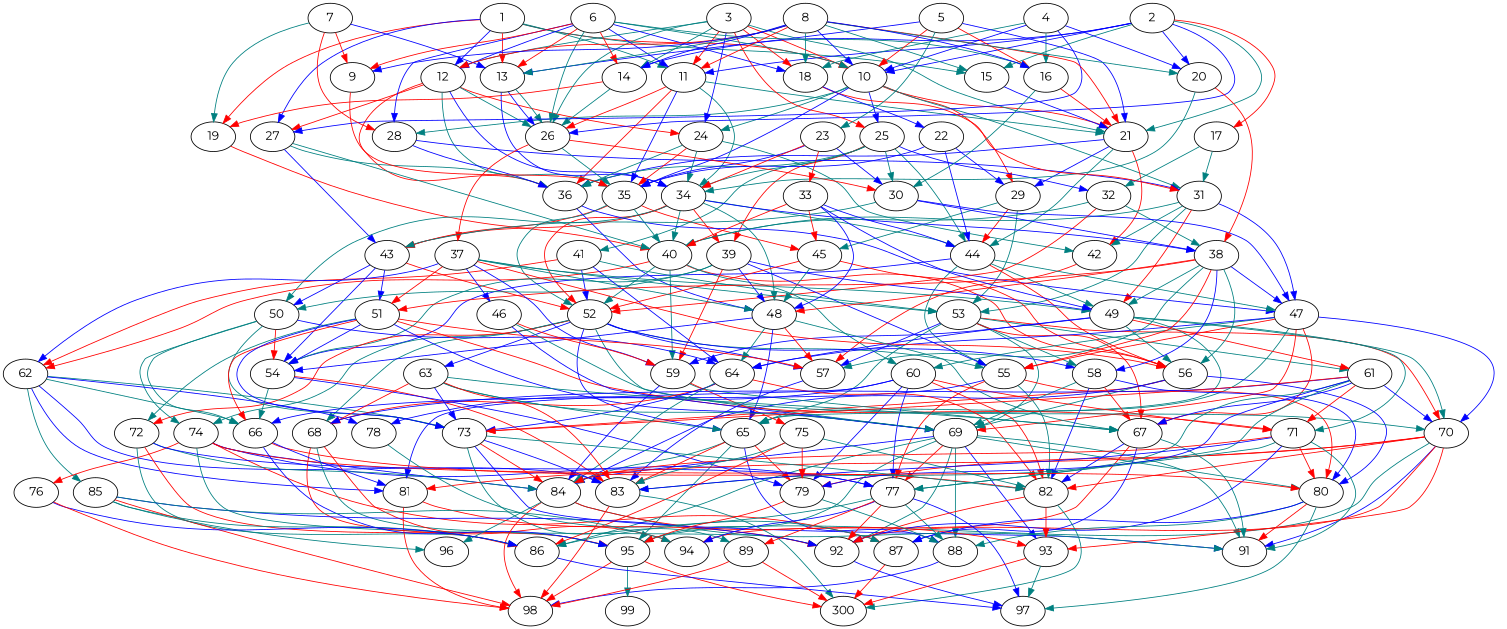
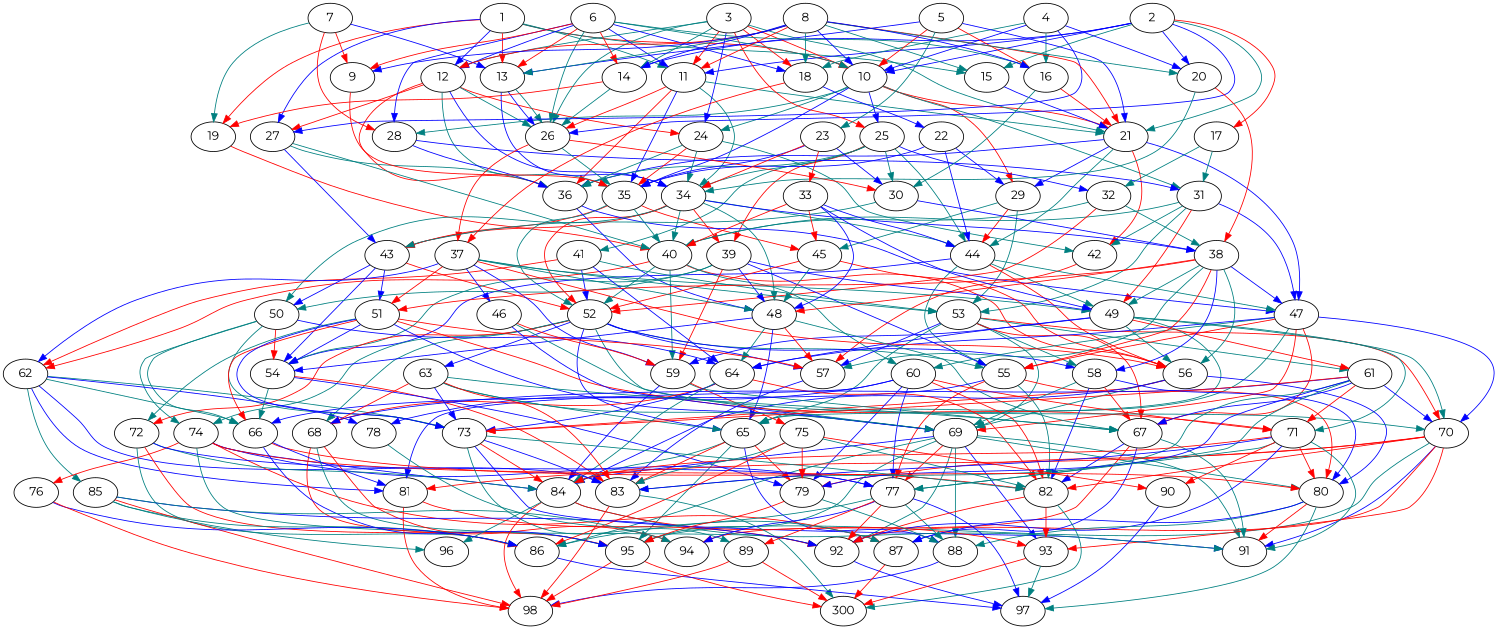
edge "18" -> "31": now "18" -> "37"
edge "30" -> "47": now "21" -> "47"
node "90": added
node "99": removed
